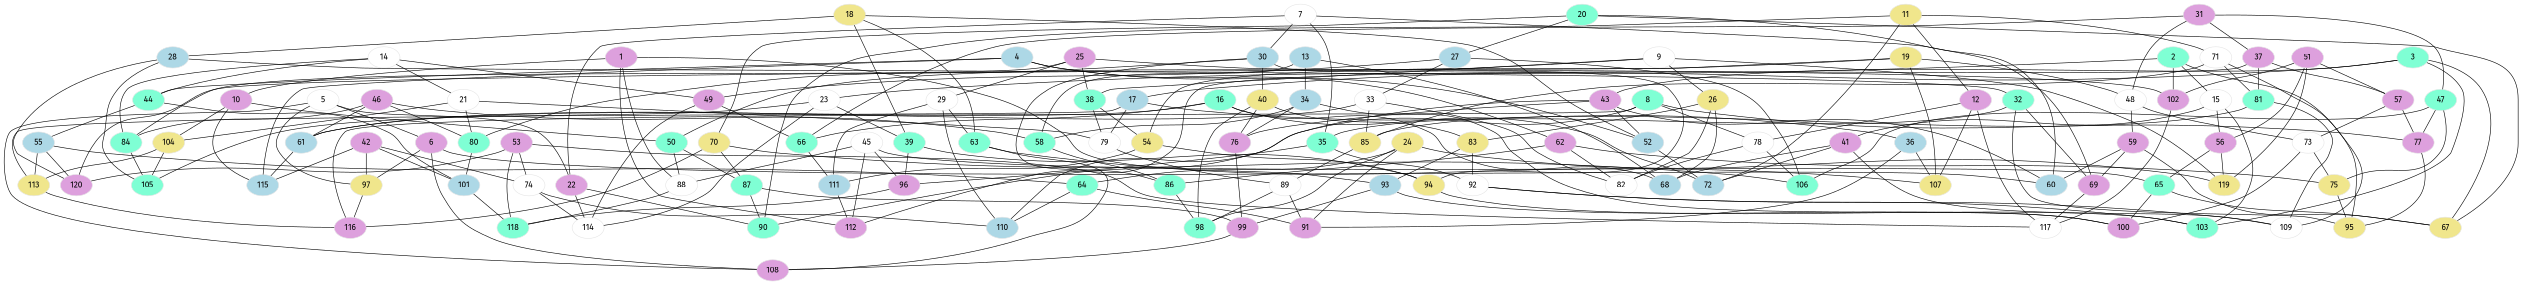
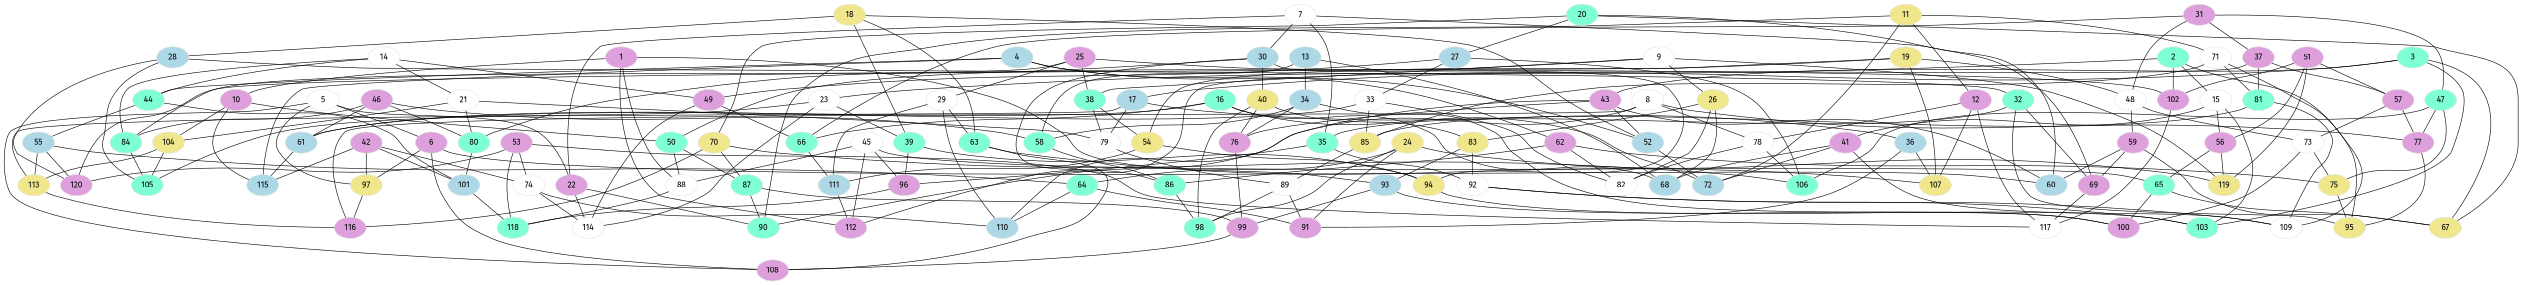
node "8": fillcolor aquamarine -> white
